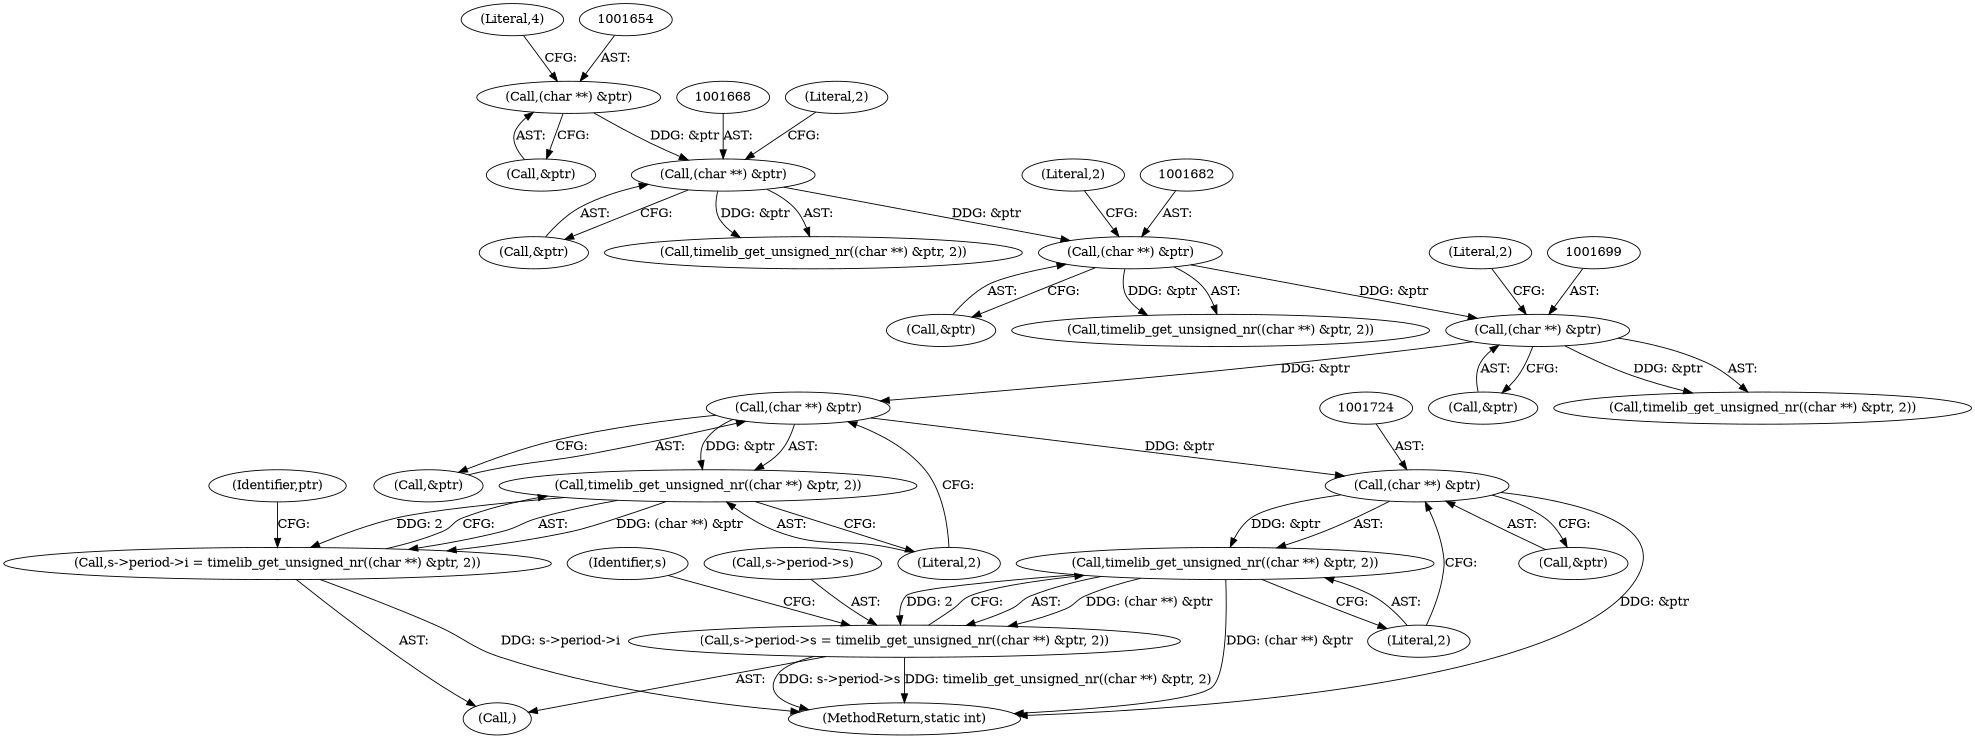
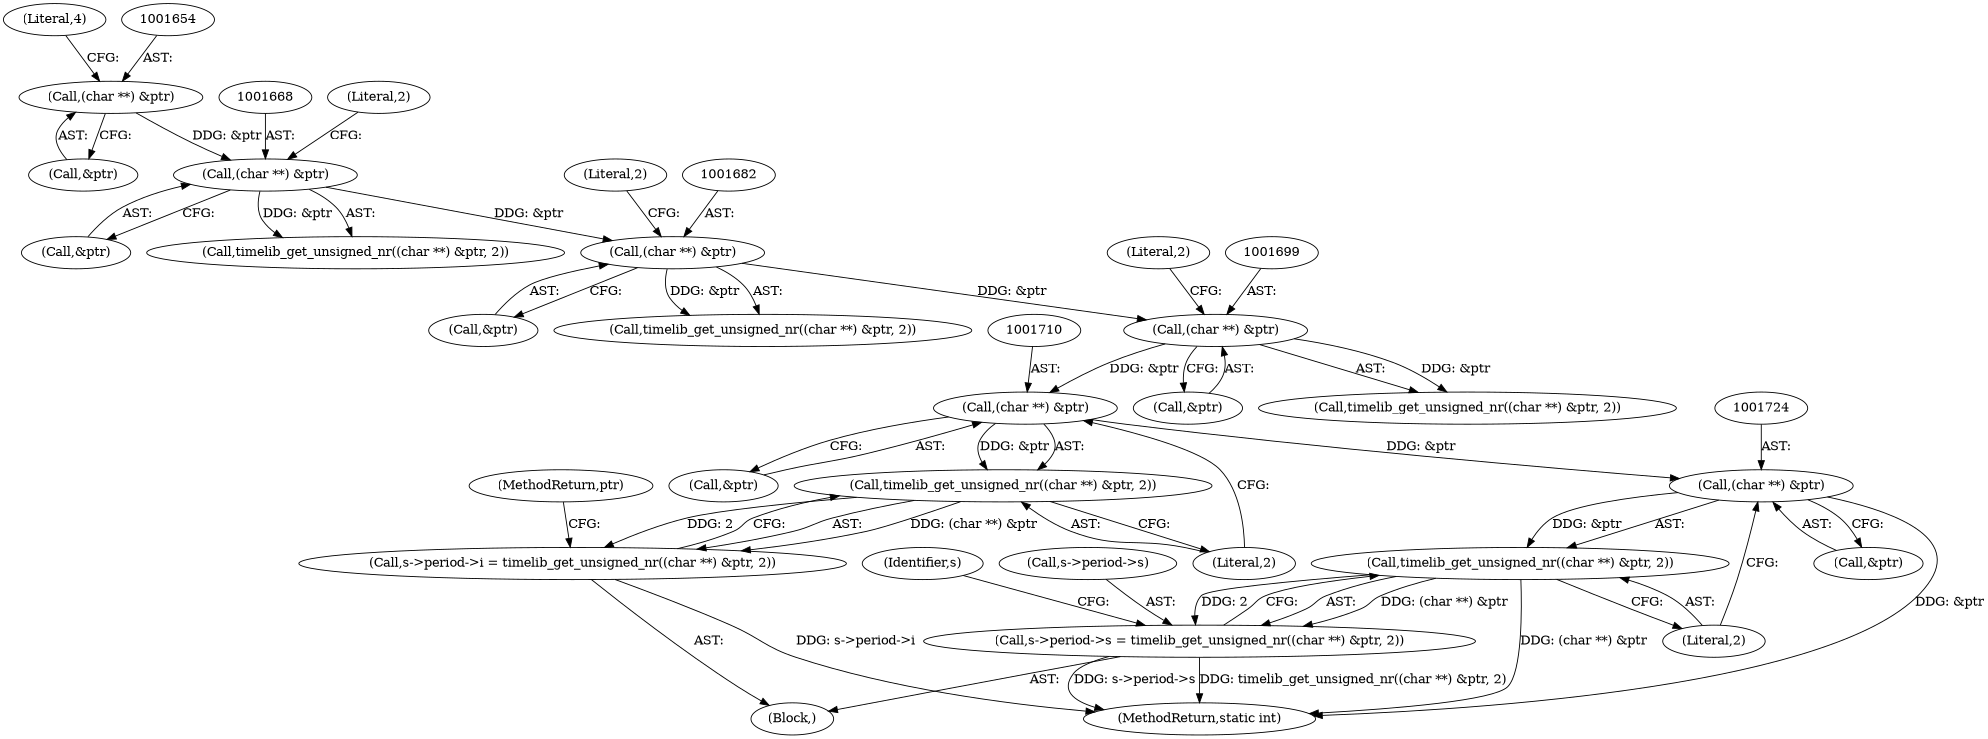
node "1001710": added
node "(Identifier,ptr)": label "(Identifier,ptr)" -> "(MethodReturn,ptr)"
node "(Call,)": label "(Call,)" -> "(Block,)"
